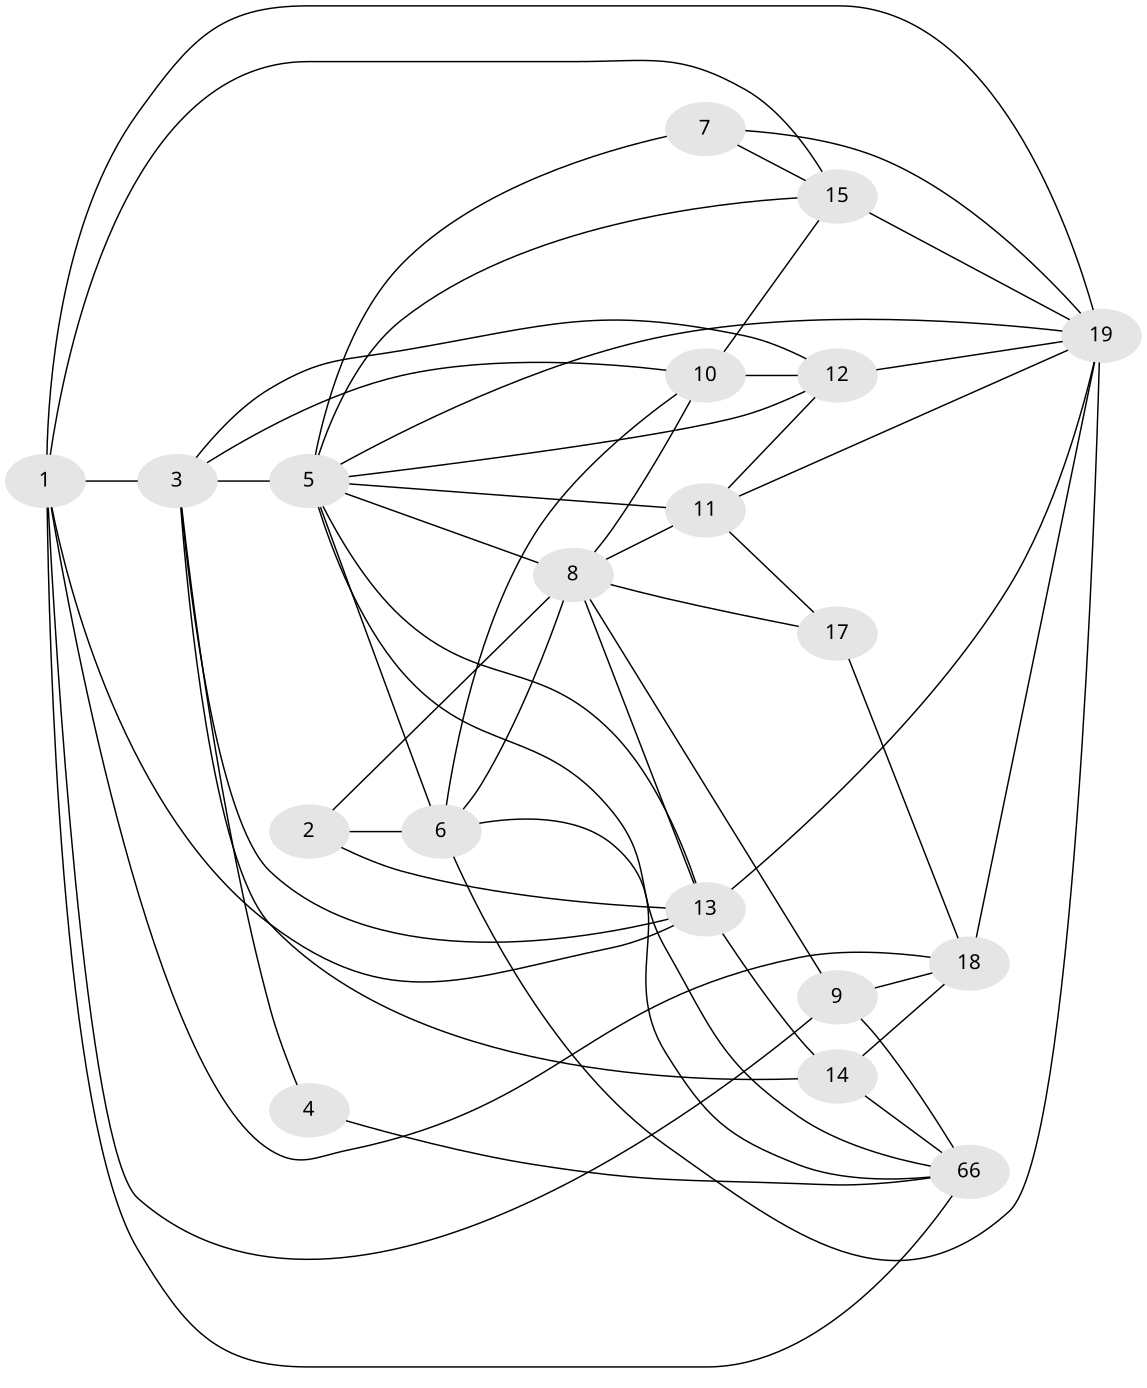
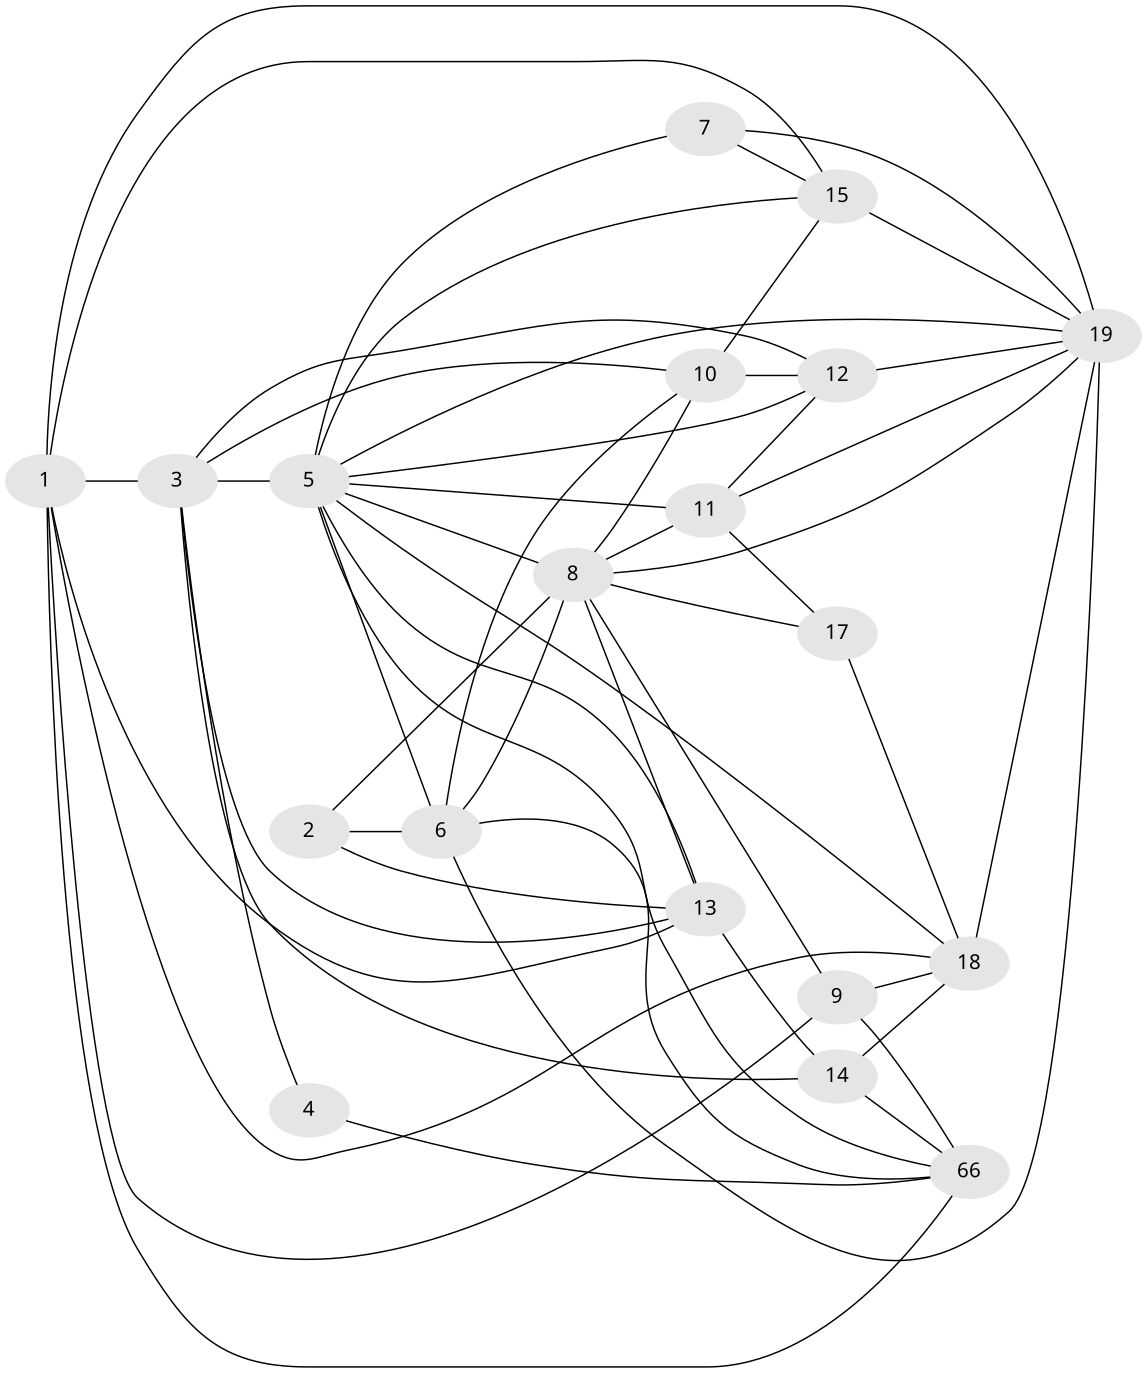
edge "19" -- "13": now "19" -- "8"
edge "5" -- "18": added
